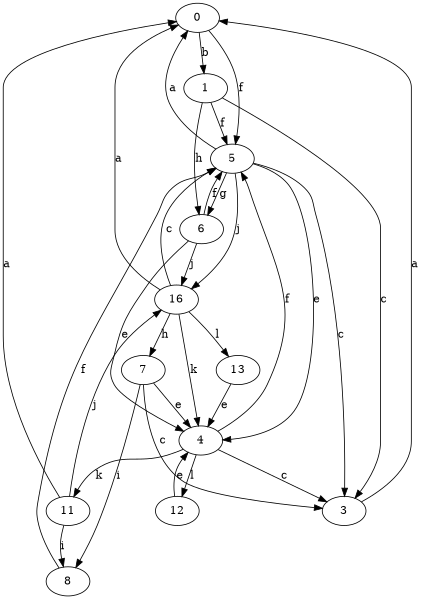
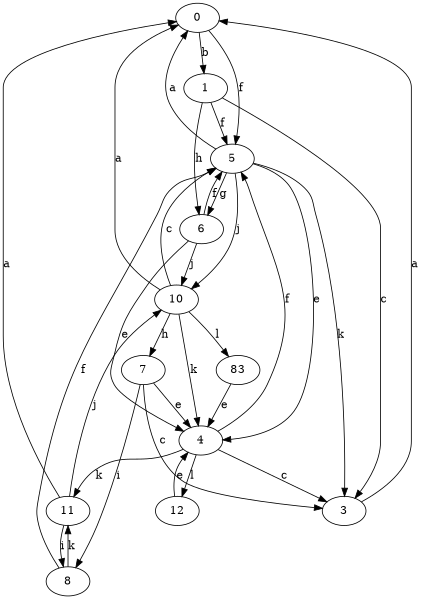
node "16": label "16" -> "10"
edge "5" -> "3": label "c" -> "k"
node "13": label "13" -> "83"
edge "8" -> "11": added, label "k"
